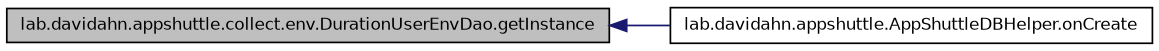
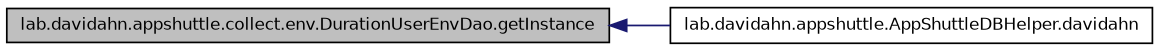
node "lab.davidahn.appshuttle.AppShuttleDBHelper.onCreate": label "lab.davidahn.appshuttle.AppShuttleDBHelper.onCreate" -> "lab.davidahn.appshuttle.AppShuttleDBHelper.davidahn"
